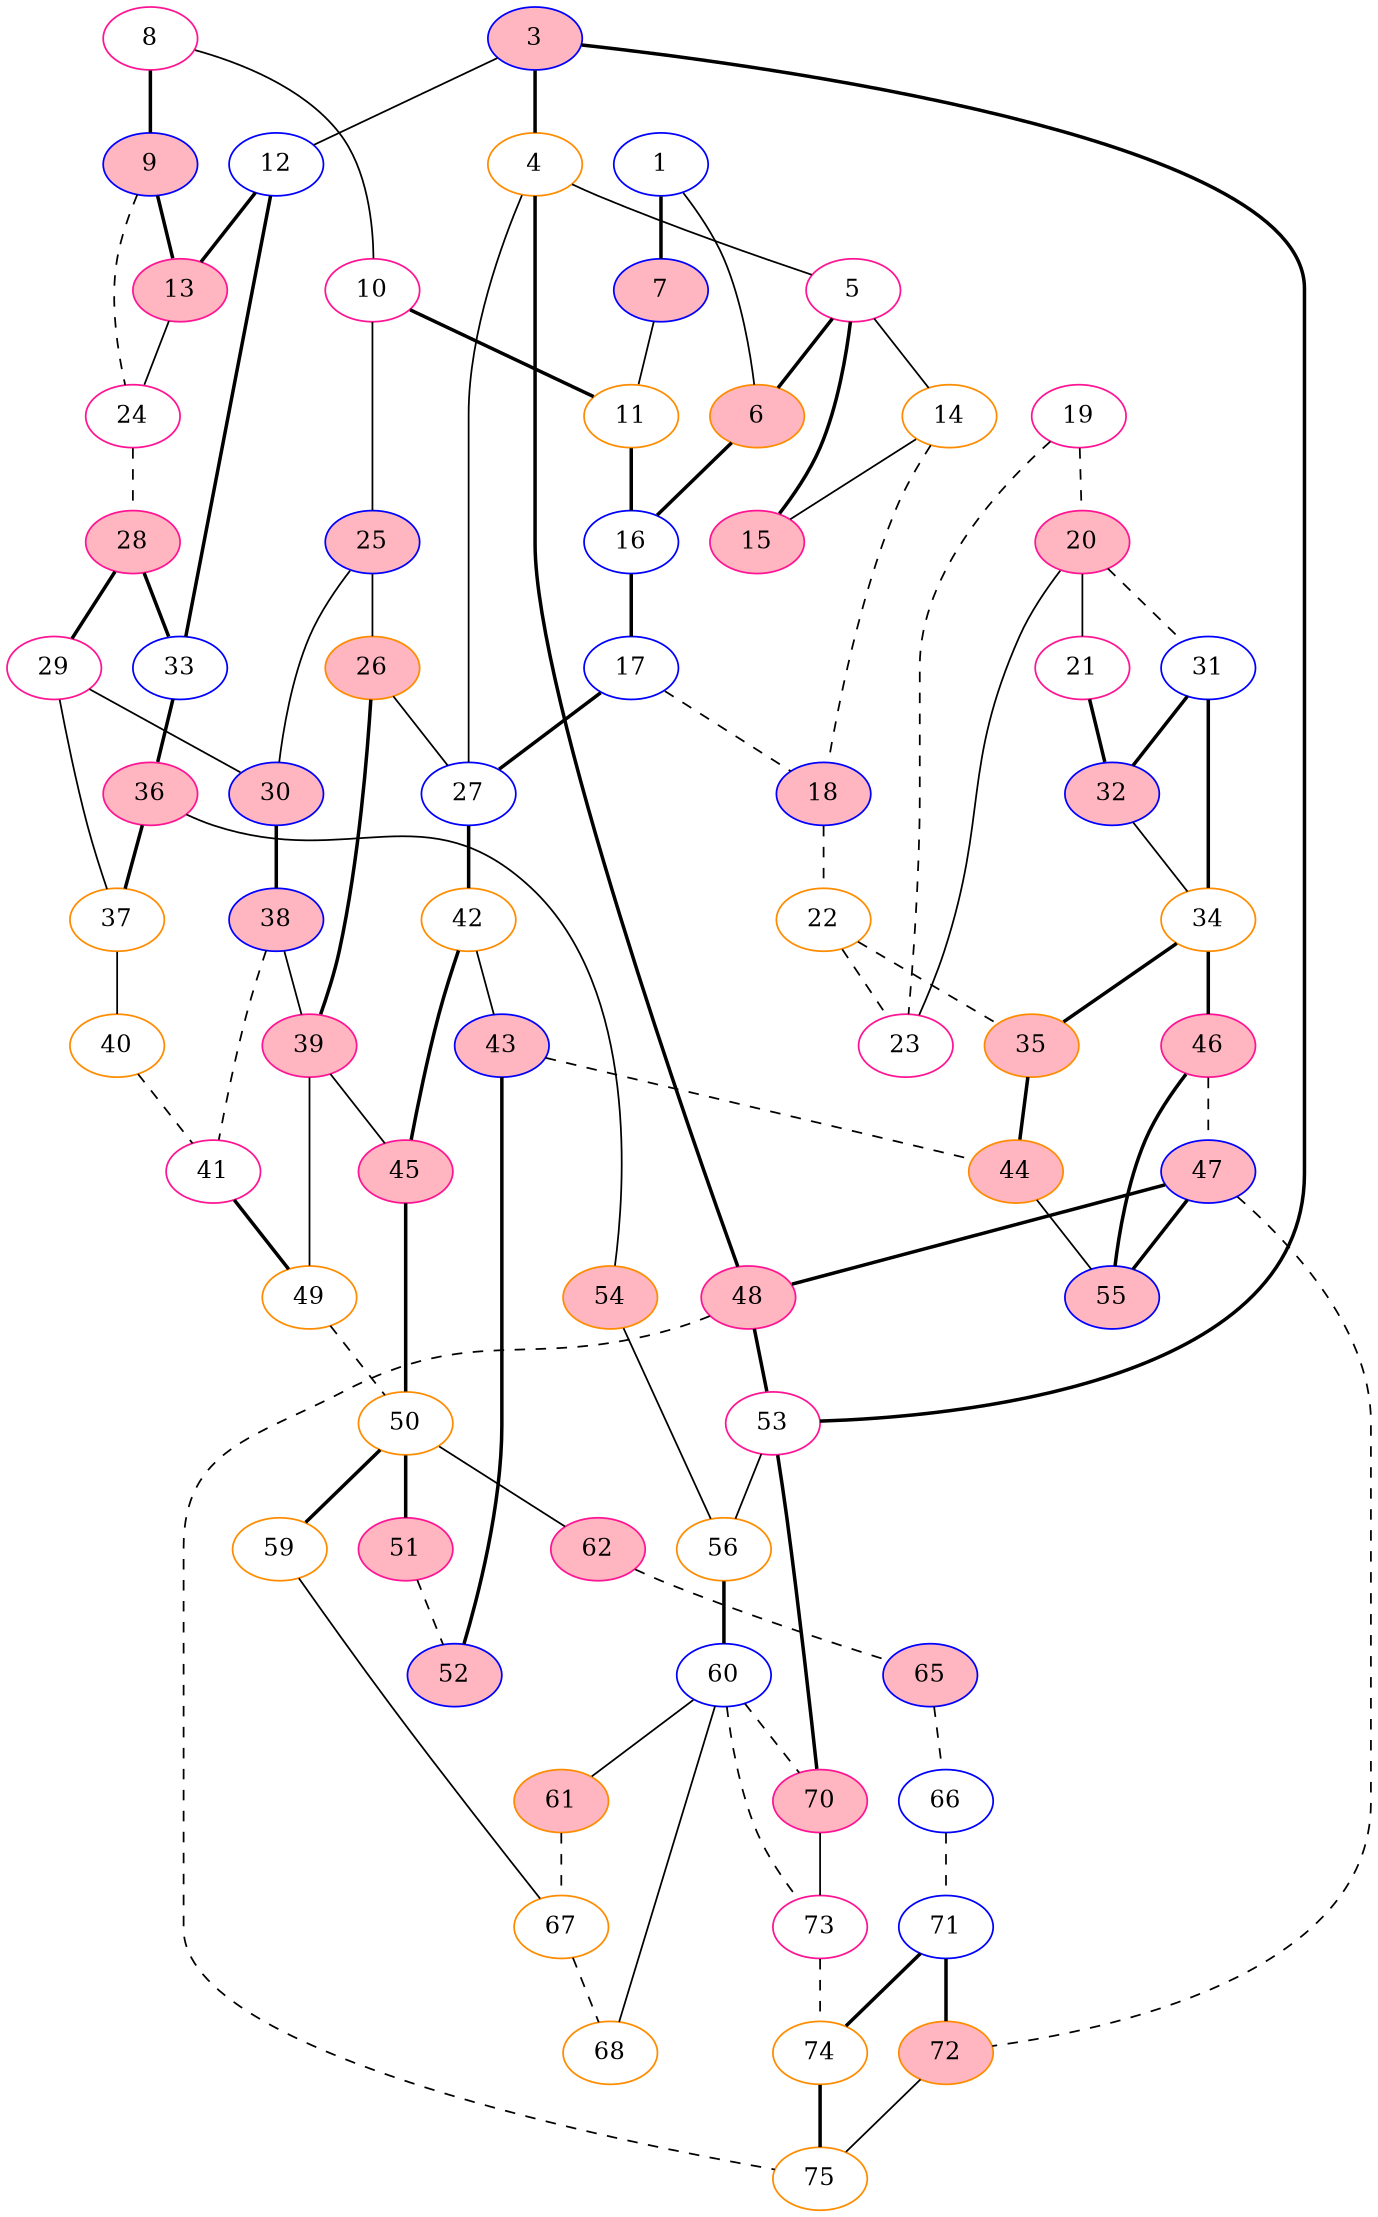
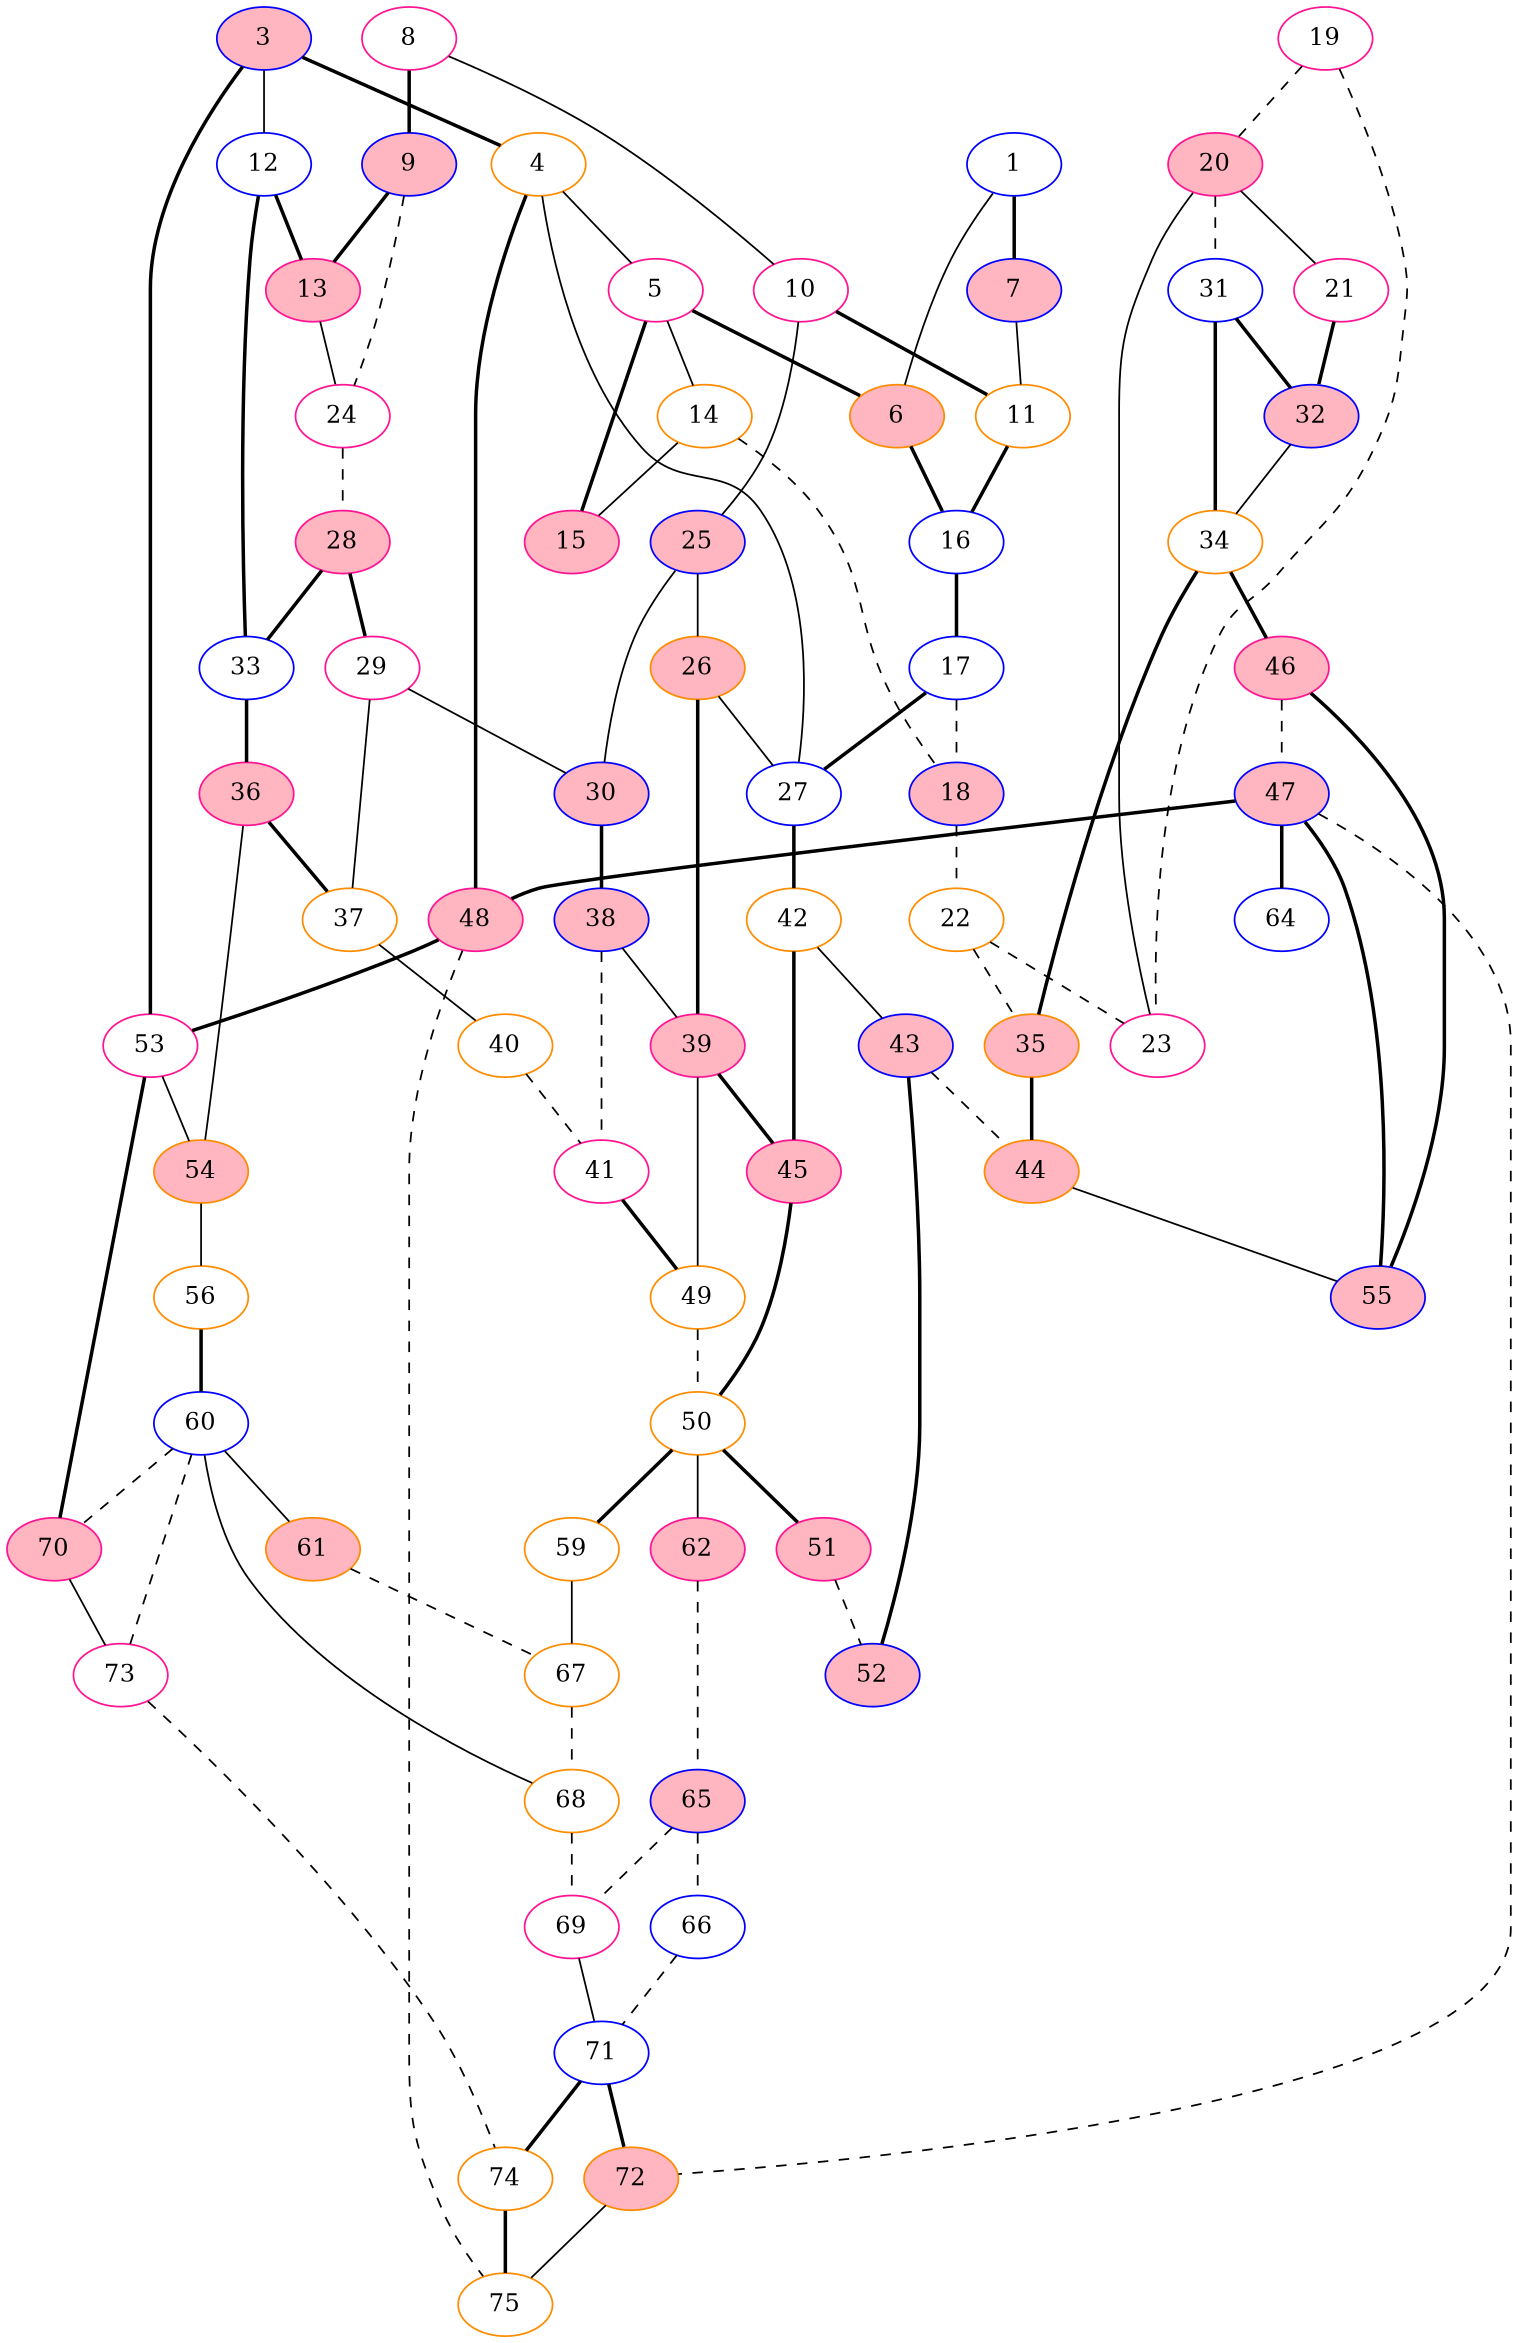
node "64": added
edge "39" -- "45": style solid -> bold
edge "53" -- "56": now "53" -- "54"
node "69": added
